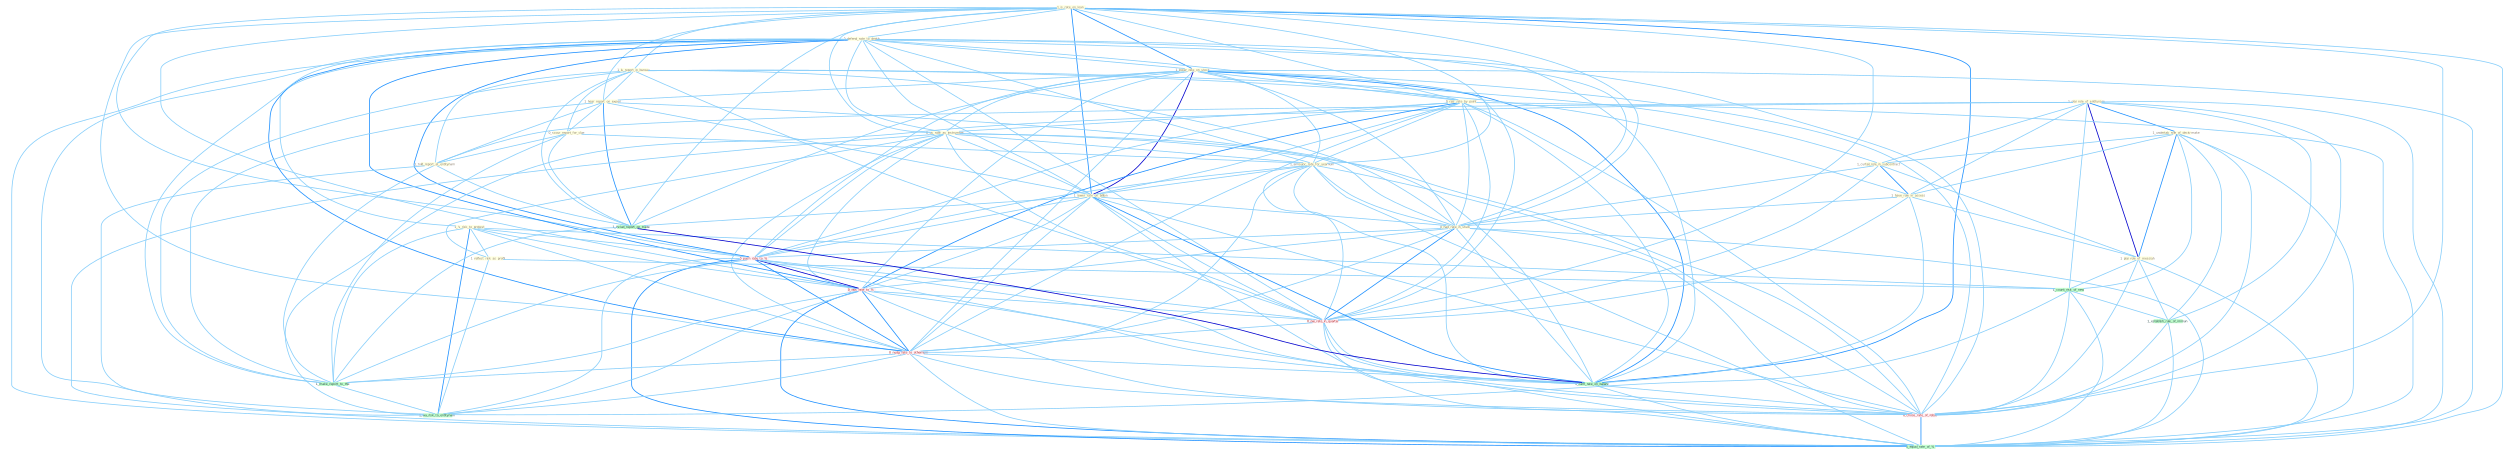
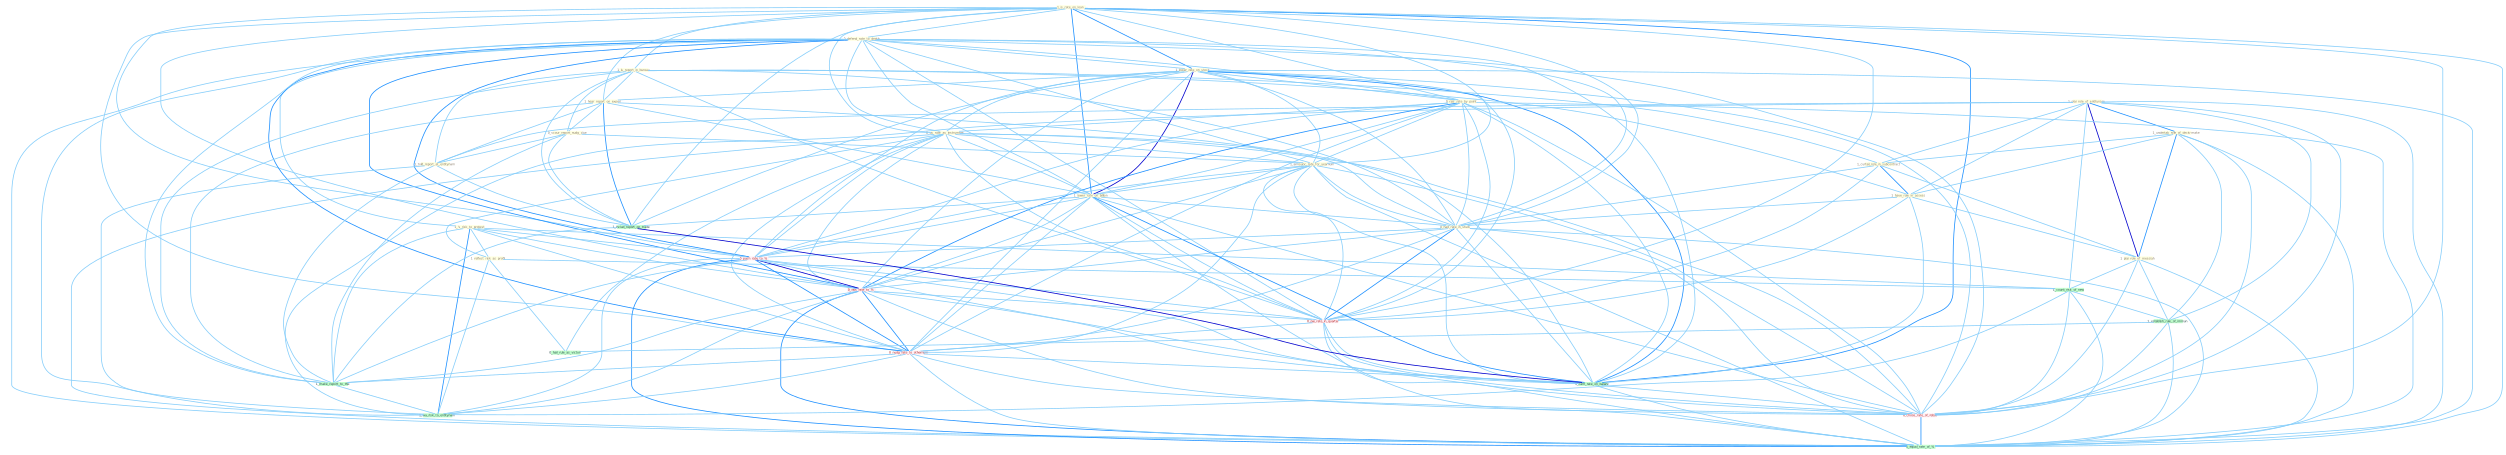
node "0_scour_report_for_clue": label "0_scour_report_for_clue" -> "0_scour_report_nudg_clue"
edge "1_announc_rate_for_yearnum" -- "0_rais_rate_to_%": added
edge "1_undertak_role_of_decis-make" -- "1_count_risk_of_new": removed
node "0_hail_rule_as_victori": added
